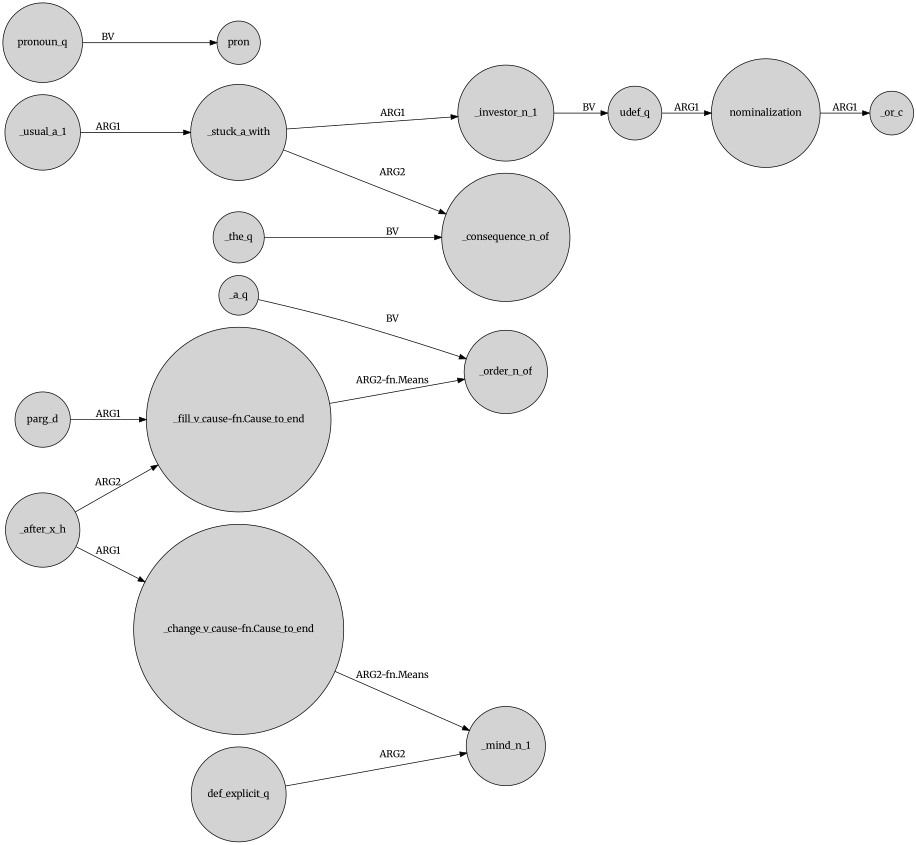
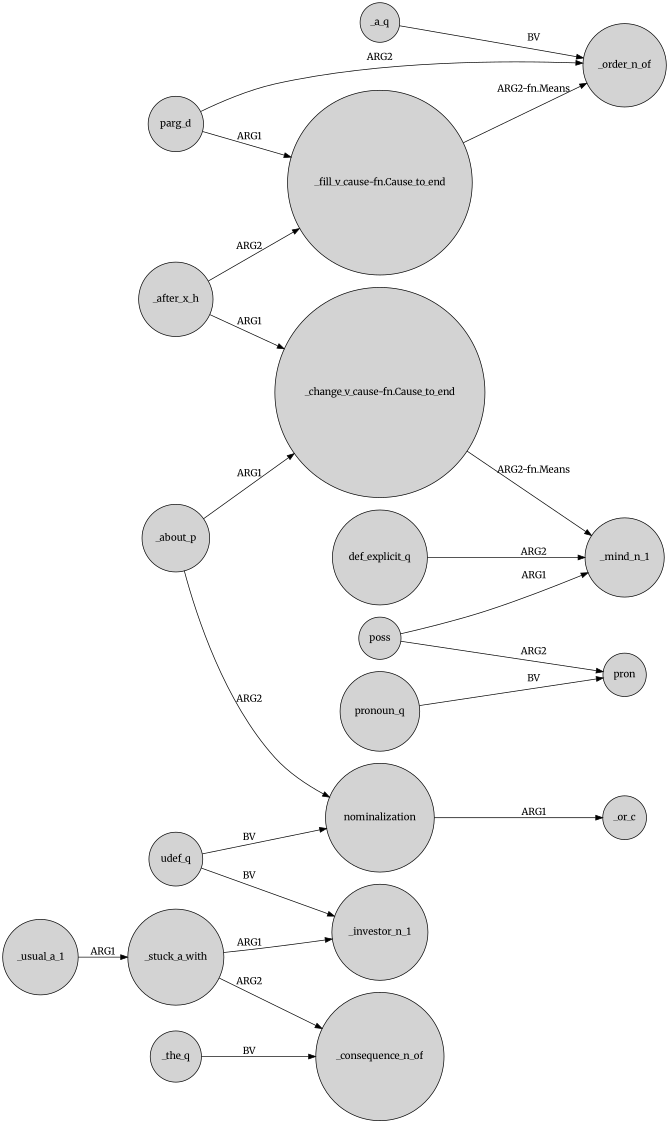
edge "parg_d" -> "_order_n_of": added, label "ARG2"
edge "udef_q" -> "nominalization": label "ARG1" -> "BV"
edge "_investor_n_1" -> "udef_q": reversed
node "_about_p": added
node "poss": added
